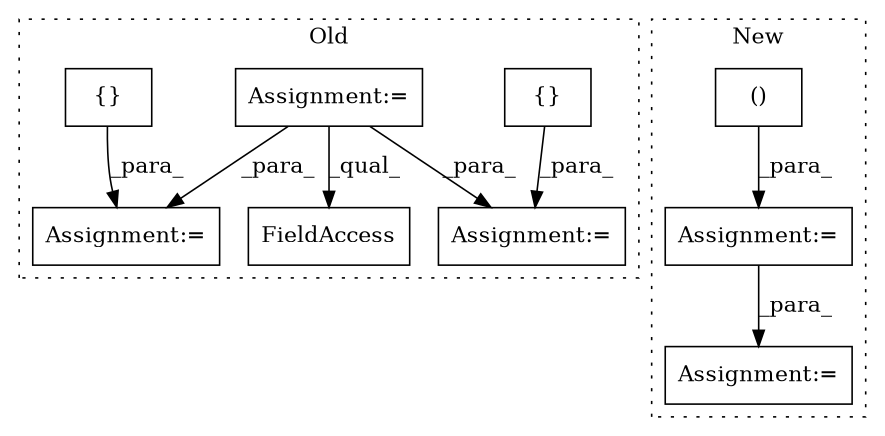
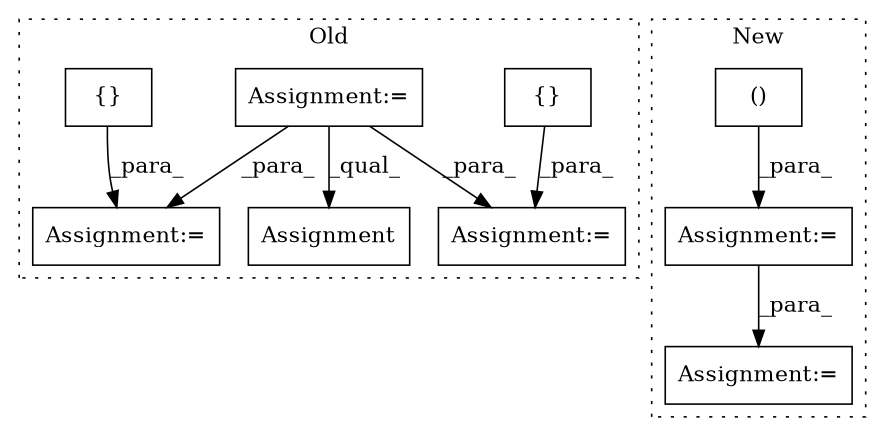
node "FieldAccess": label "FieldAccess" -> "Assignment"
